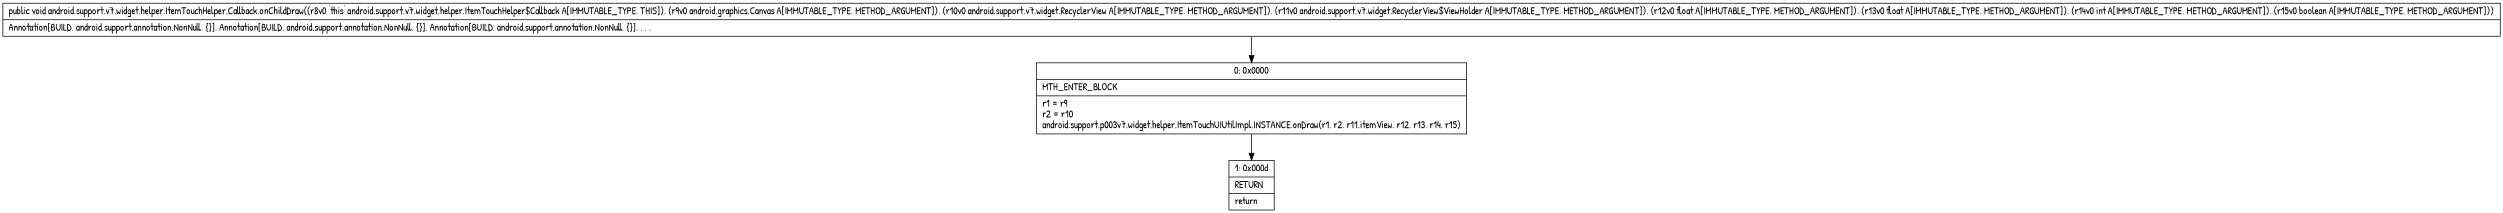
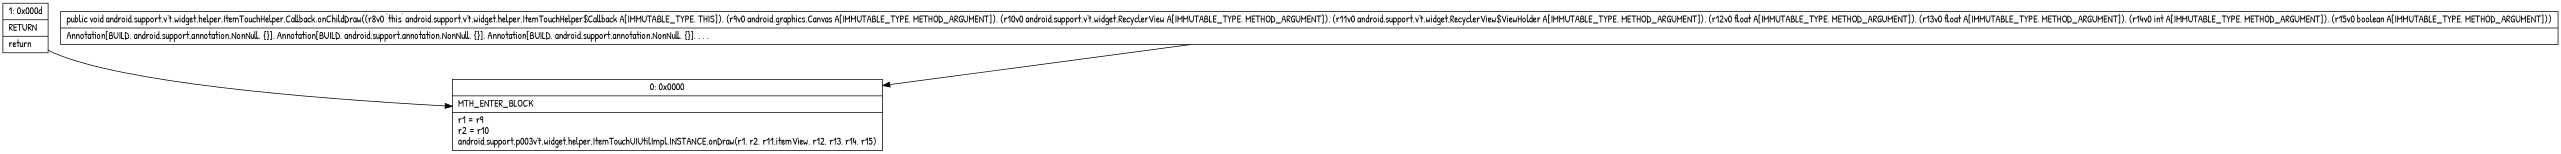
edge "0: 0x0000" -> "1: 0x000d": reversed
